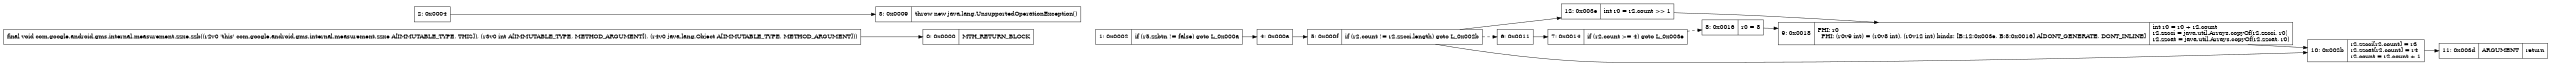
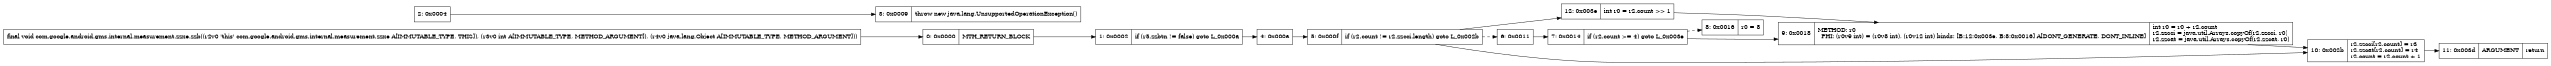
edge "8: 0x0016" -> "9: 0x0018": now "7: 0x0014" -> "9: 0x0018"
node "9: 0x0018": text "PHI: r0" -> "METHOD: r0"
edge "0: 0x0000" -> "1: 0x0002": added
